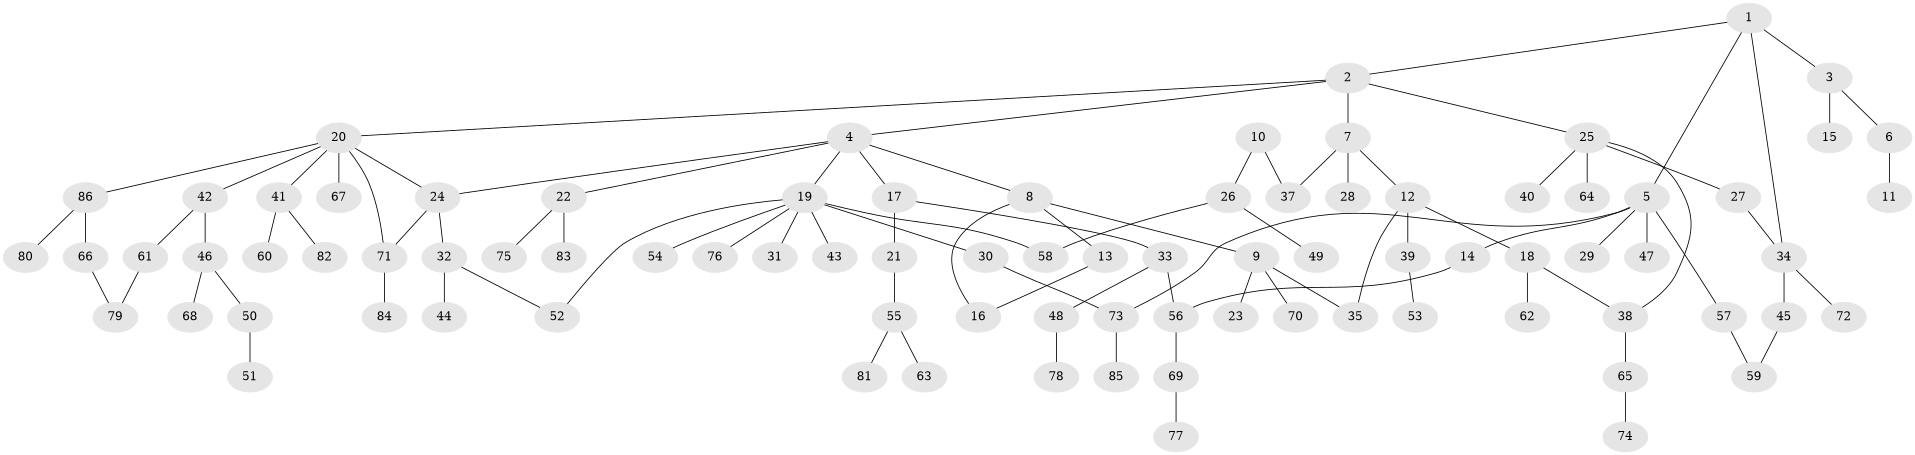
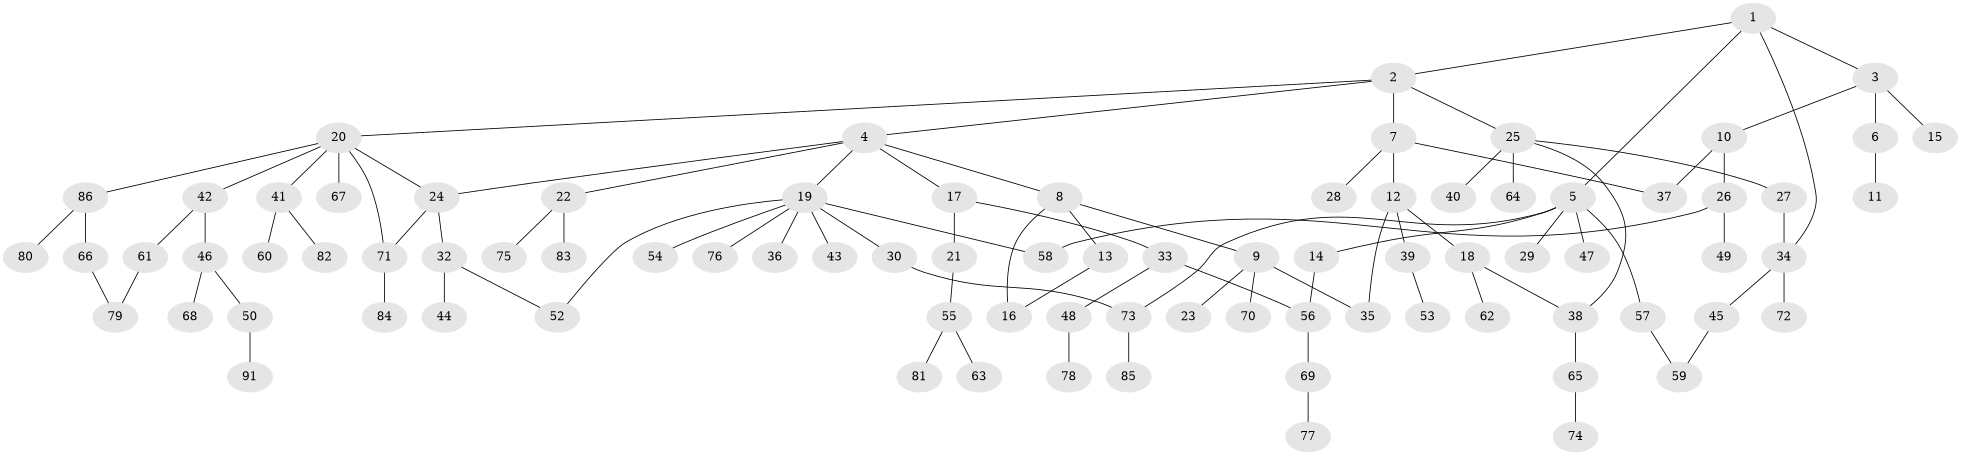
edge "3" -- "10": added
node "31": label "31" -> "36"
node "51": label "51" -> "91"
